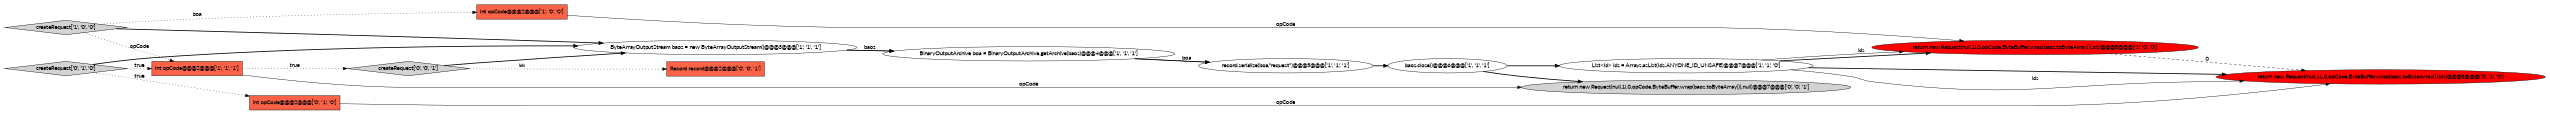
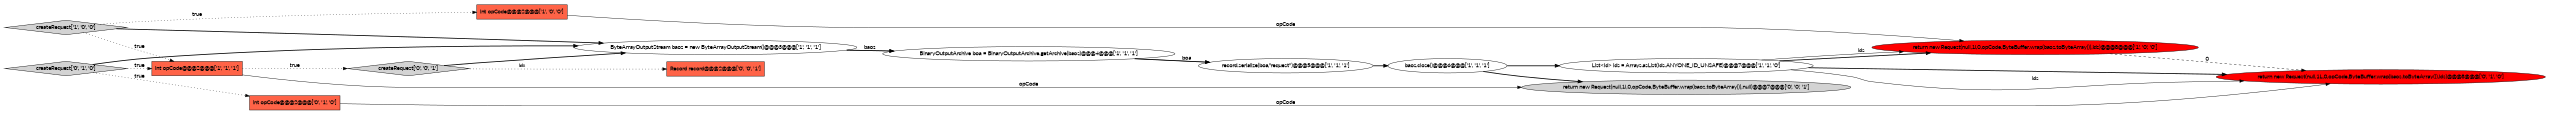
edge "createRequest['1', '0', '0']" -> "int opCode@@@2@@@['1', '0', '0']": label "boa" -> "true"
edge "createRequest['1', '0', '0']" -> "int opCode@@@2@@@['1', '1', '1']": label "opCode" -> "true"
